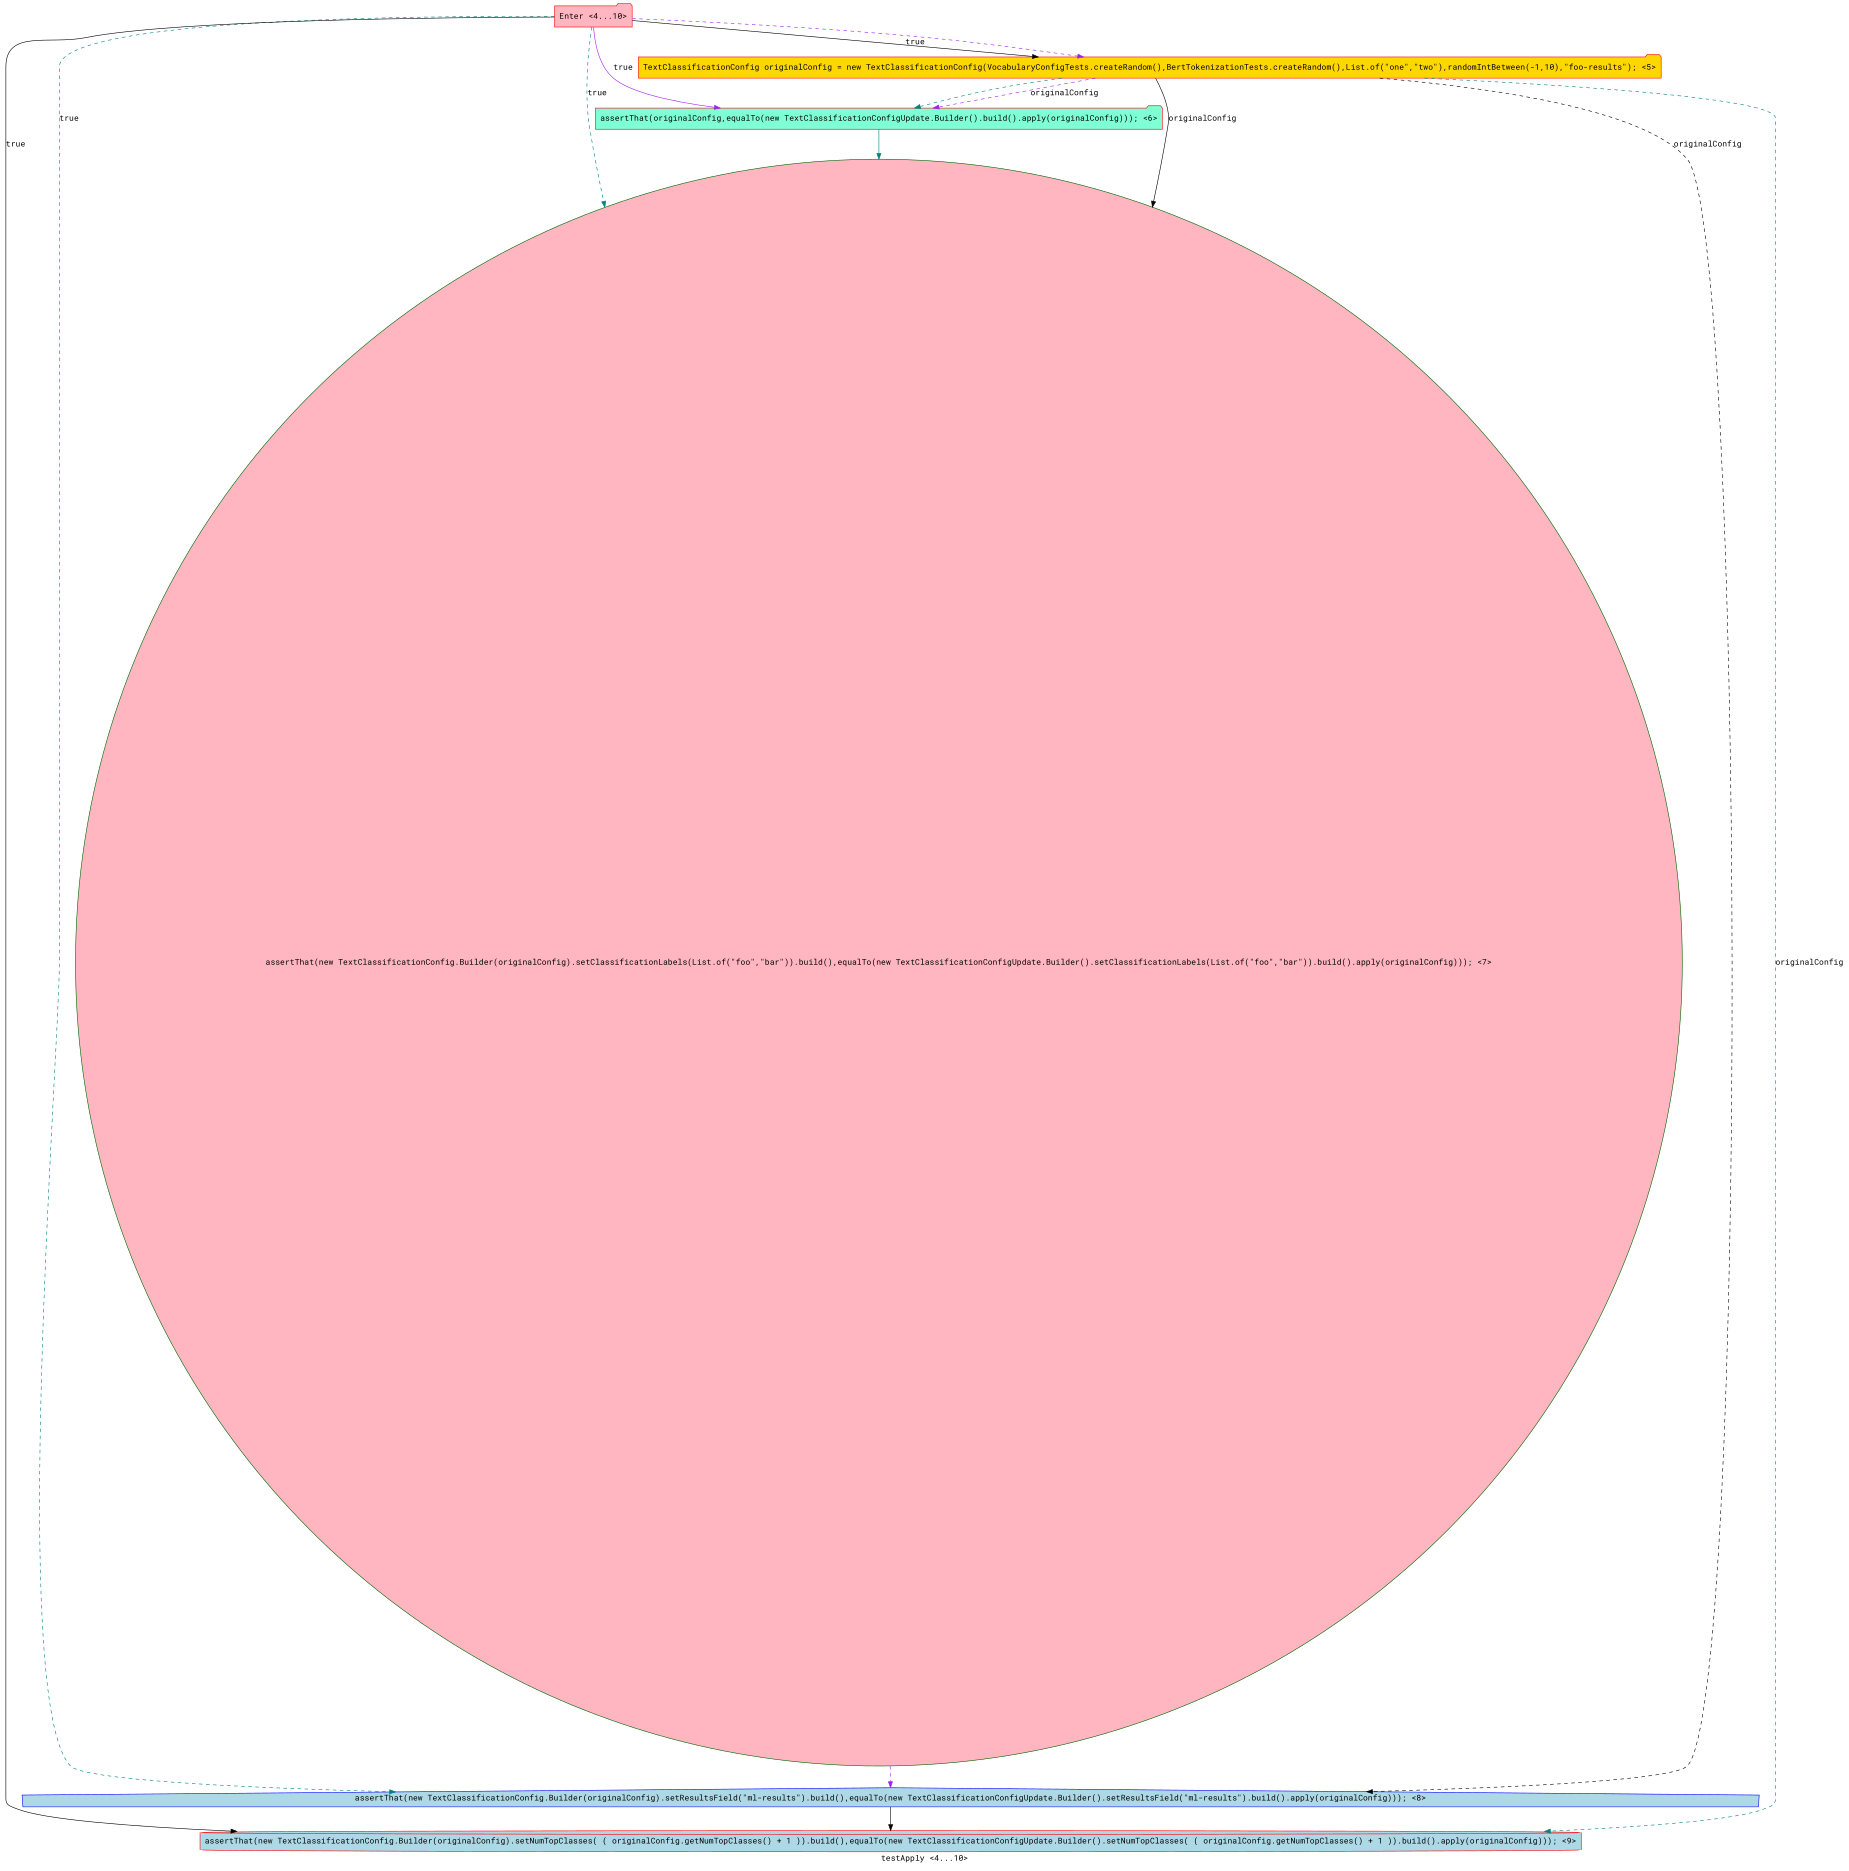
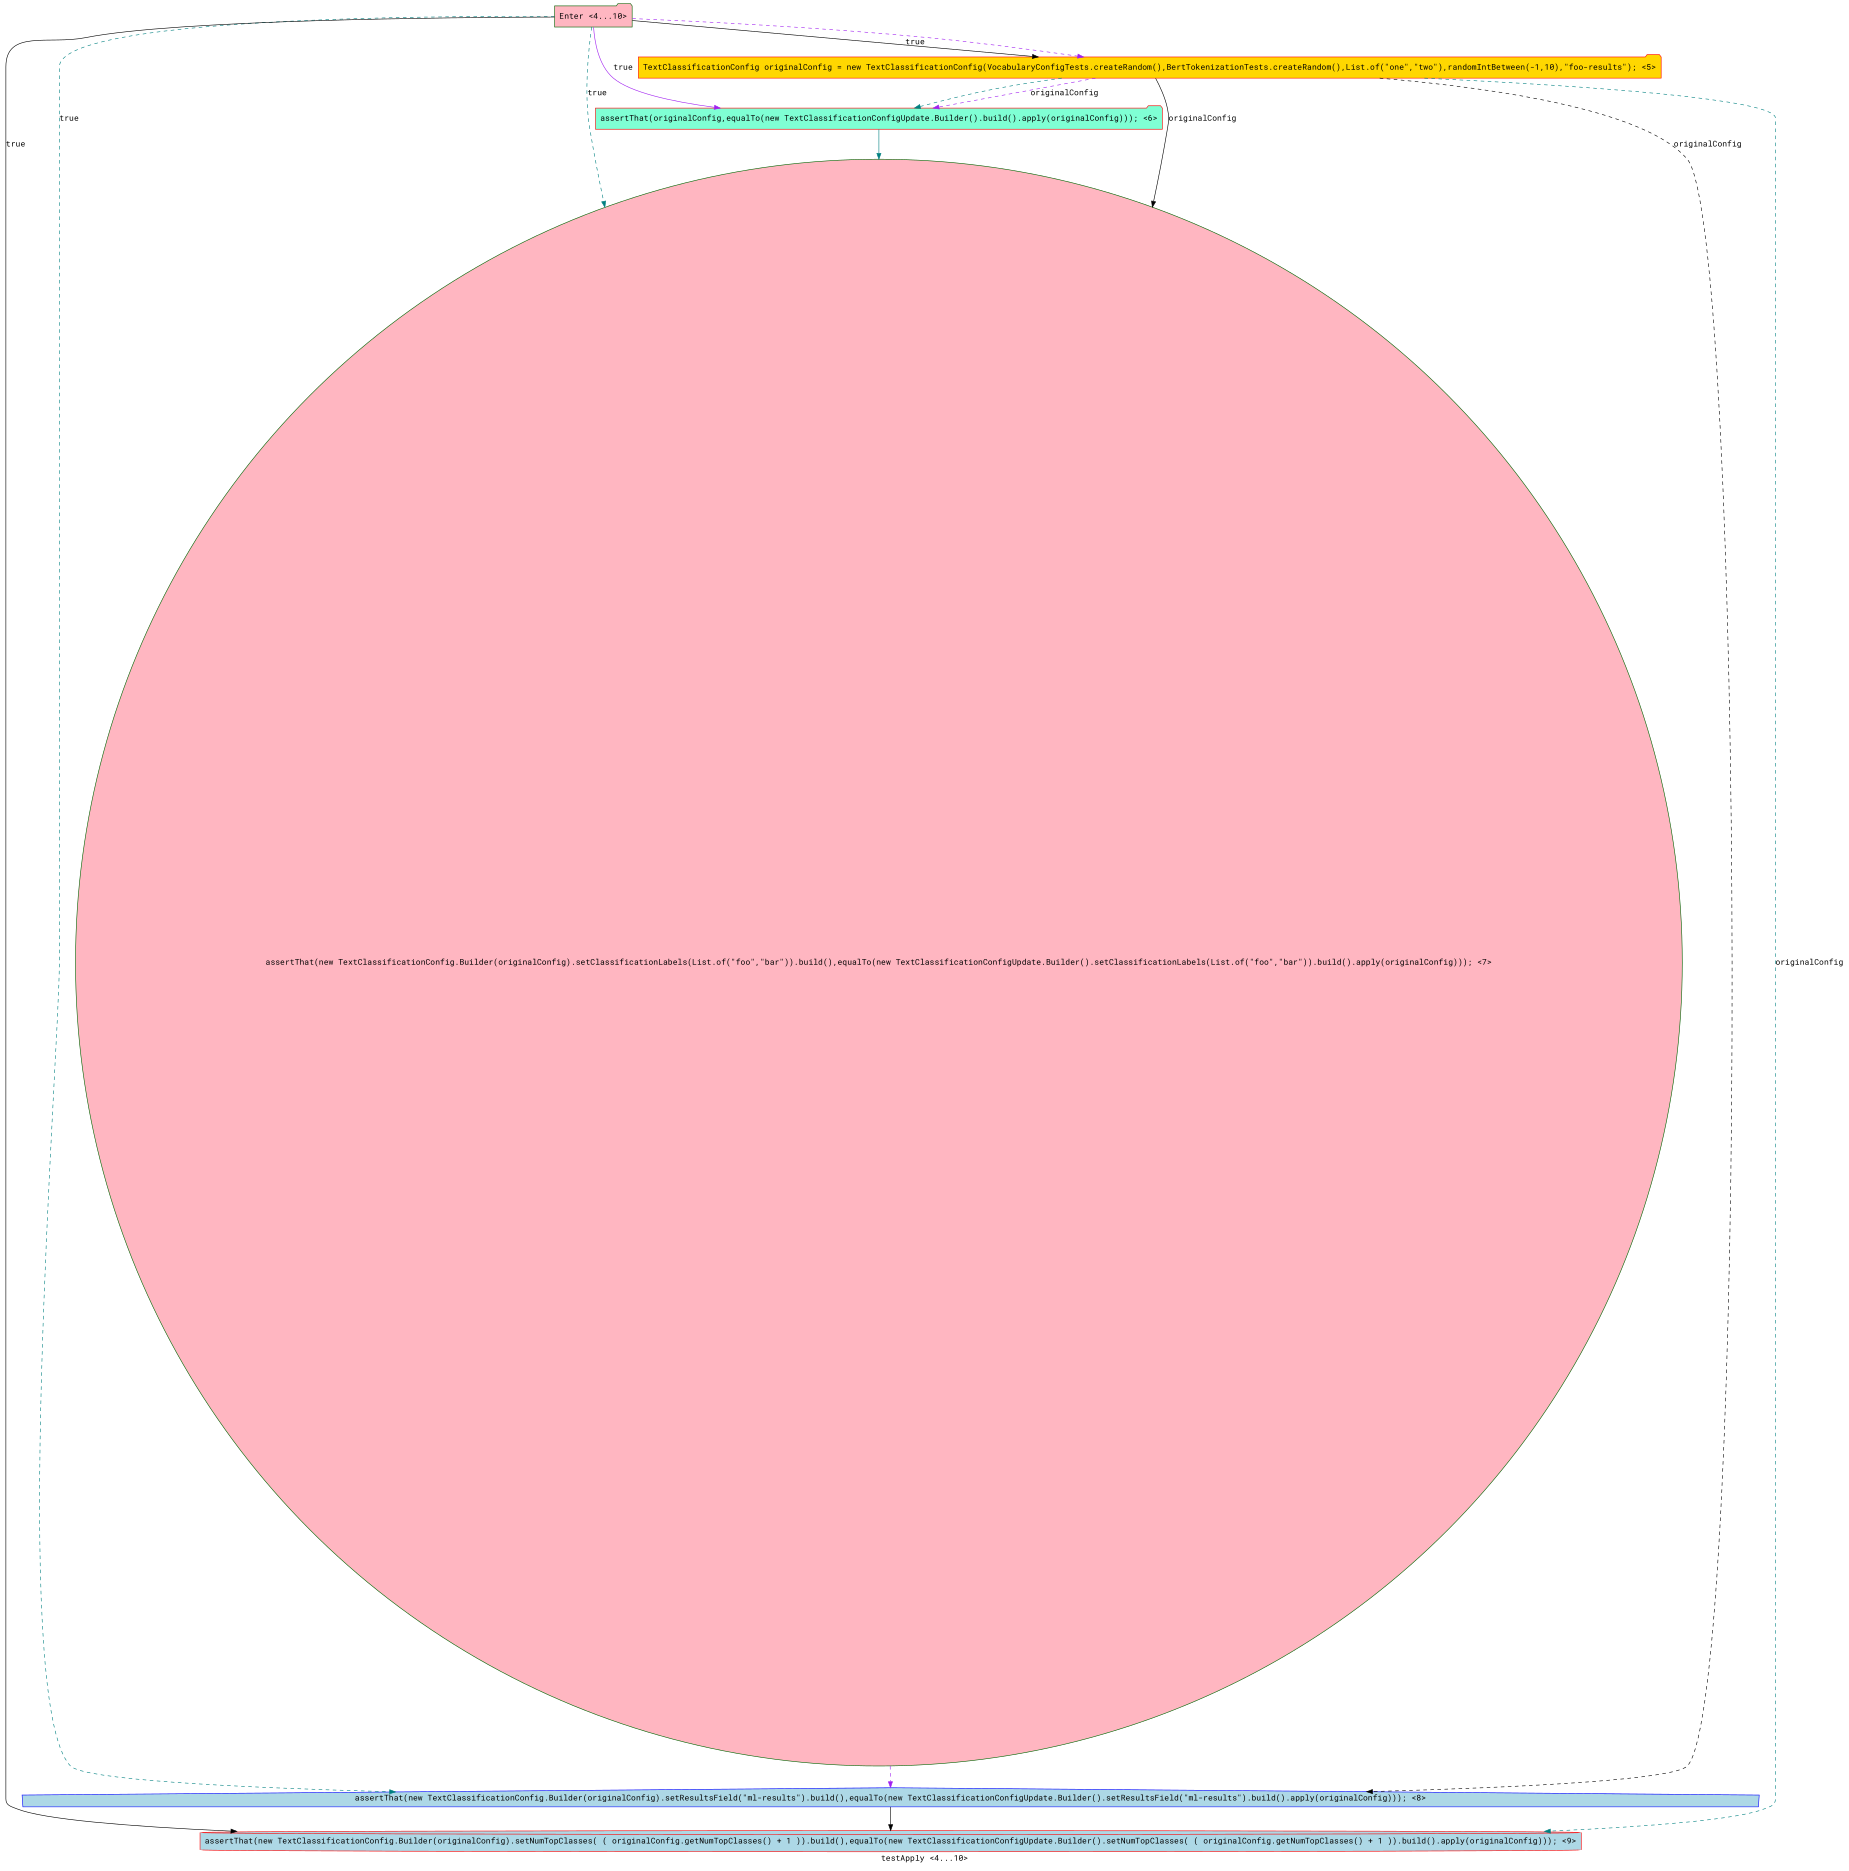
node "Enter <4...10>": color red -> darkgreen
